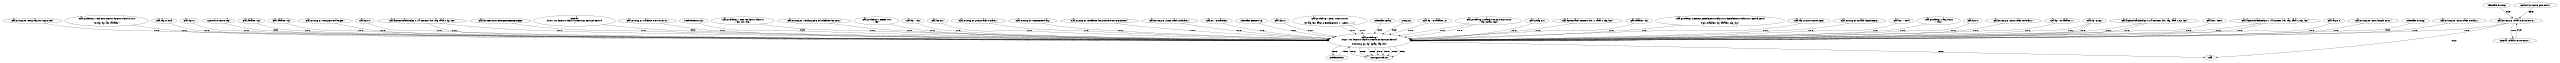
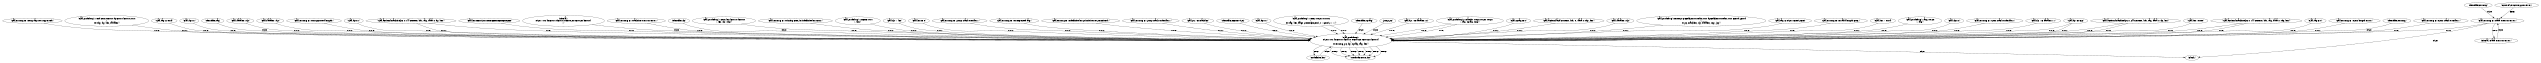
node "(ControlStructure,tag)": label "(ControlStructure,tag)" -> "(Identifier,tag)"
node "(MethodReturn,dp)": label "(MethodReturn,dp)" -> "(Identifier,dp)"
node "(Unsupported,int)": label "(Unsupported,int)" -> "(MethodReturn,int)"
node "(Call,)": label "(Call,)" -> "(Block,)"
